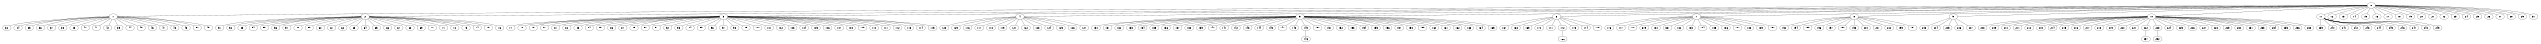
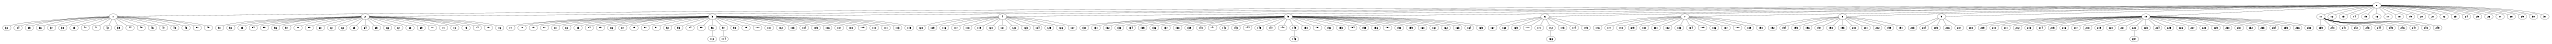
node "30": added
edge "3" -- "112": now "96" -- "112"
edge "3" -- "114": now "97" -- "114"
node "120": added
edge "223" -- "232": now "10" -- "232"
